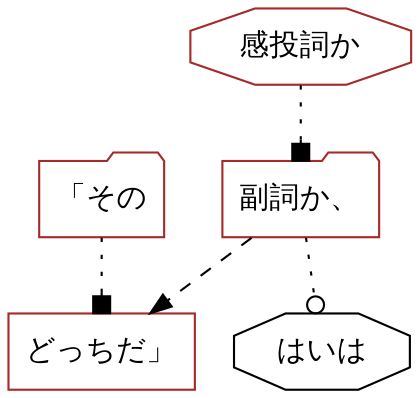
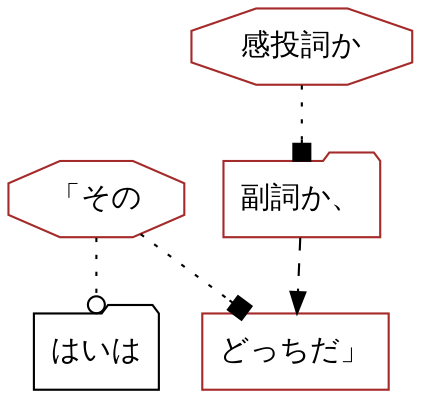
node "「その": shape folder -> octagon
edge "副詞か、" -> "はいは": now "「その" -> "はいは"
node "はいは": shape octagon -> folder
